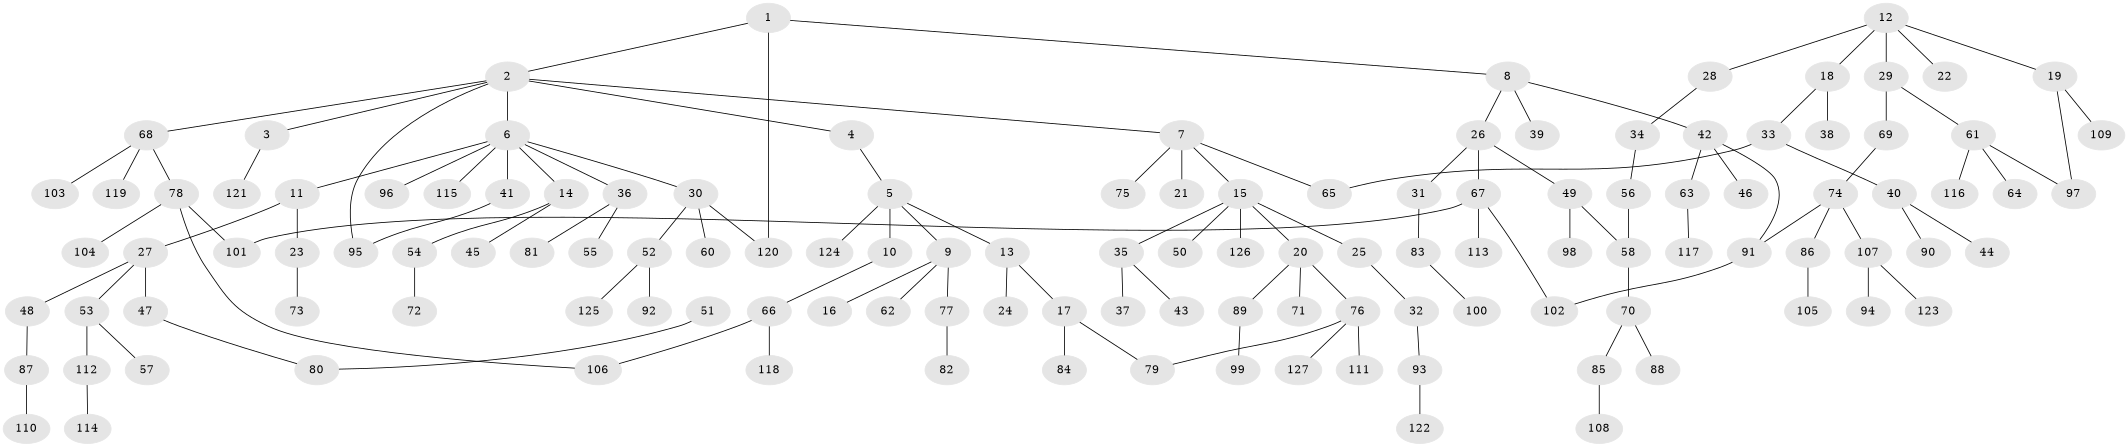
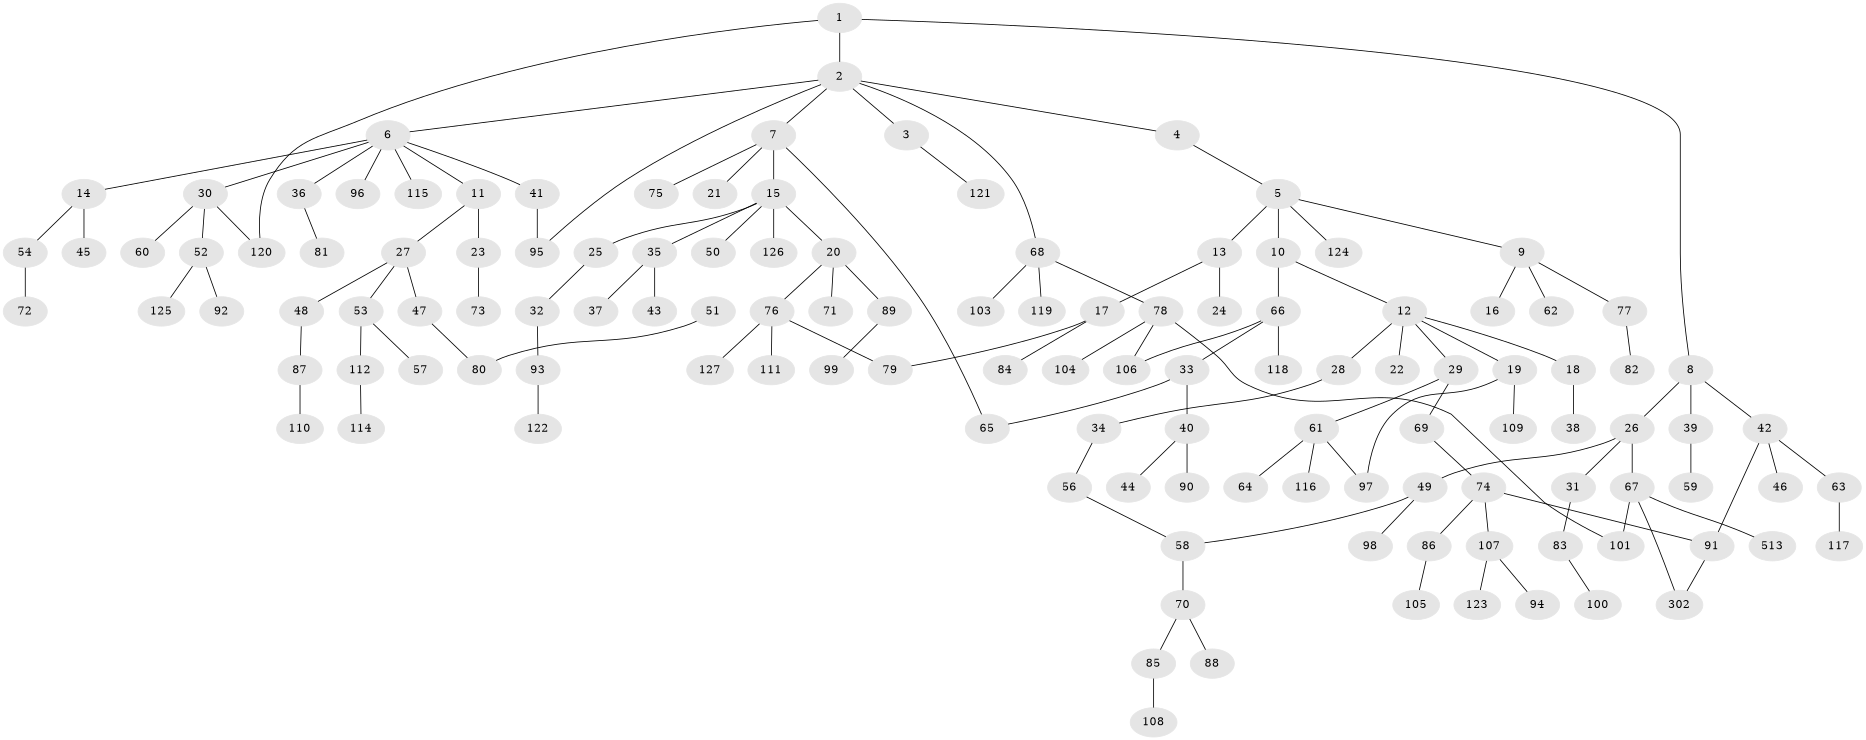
edge "18" -- "33": now "66" -- "33"
node "55": removed
node "113": label "113" -> "513"
edge "10" -- "12": added
node "102": label "102" -> "302"
node "59": added
